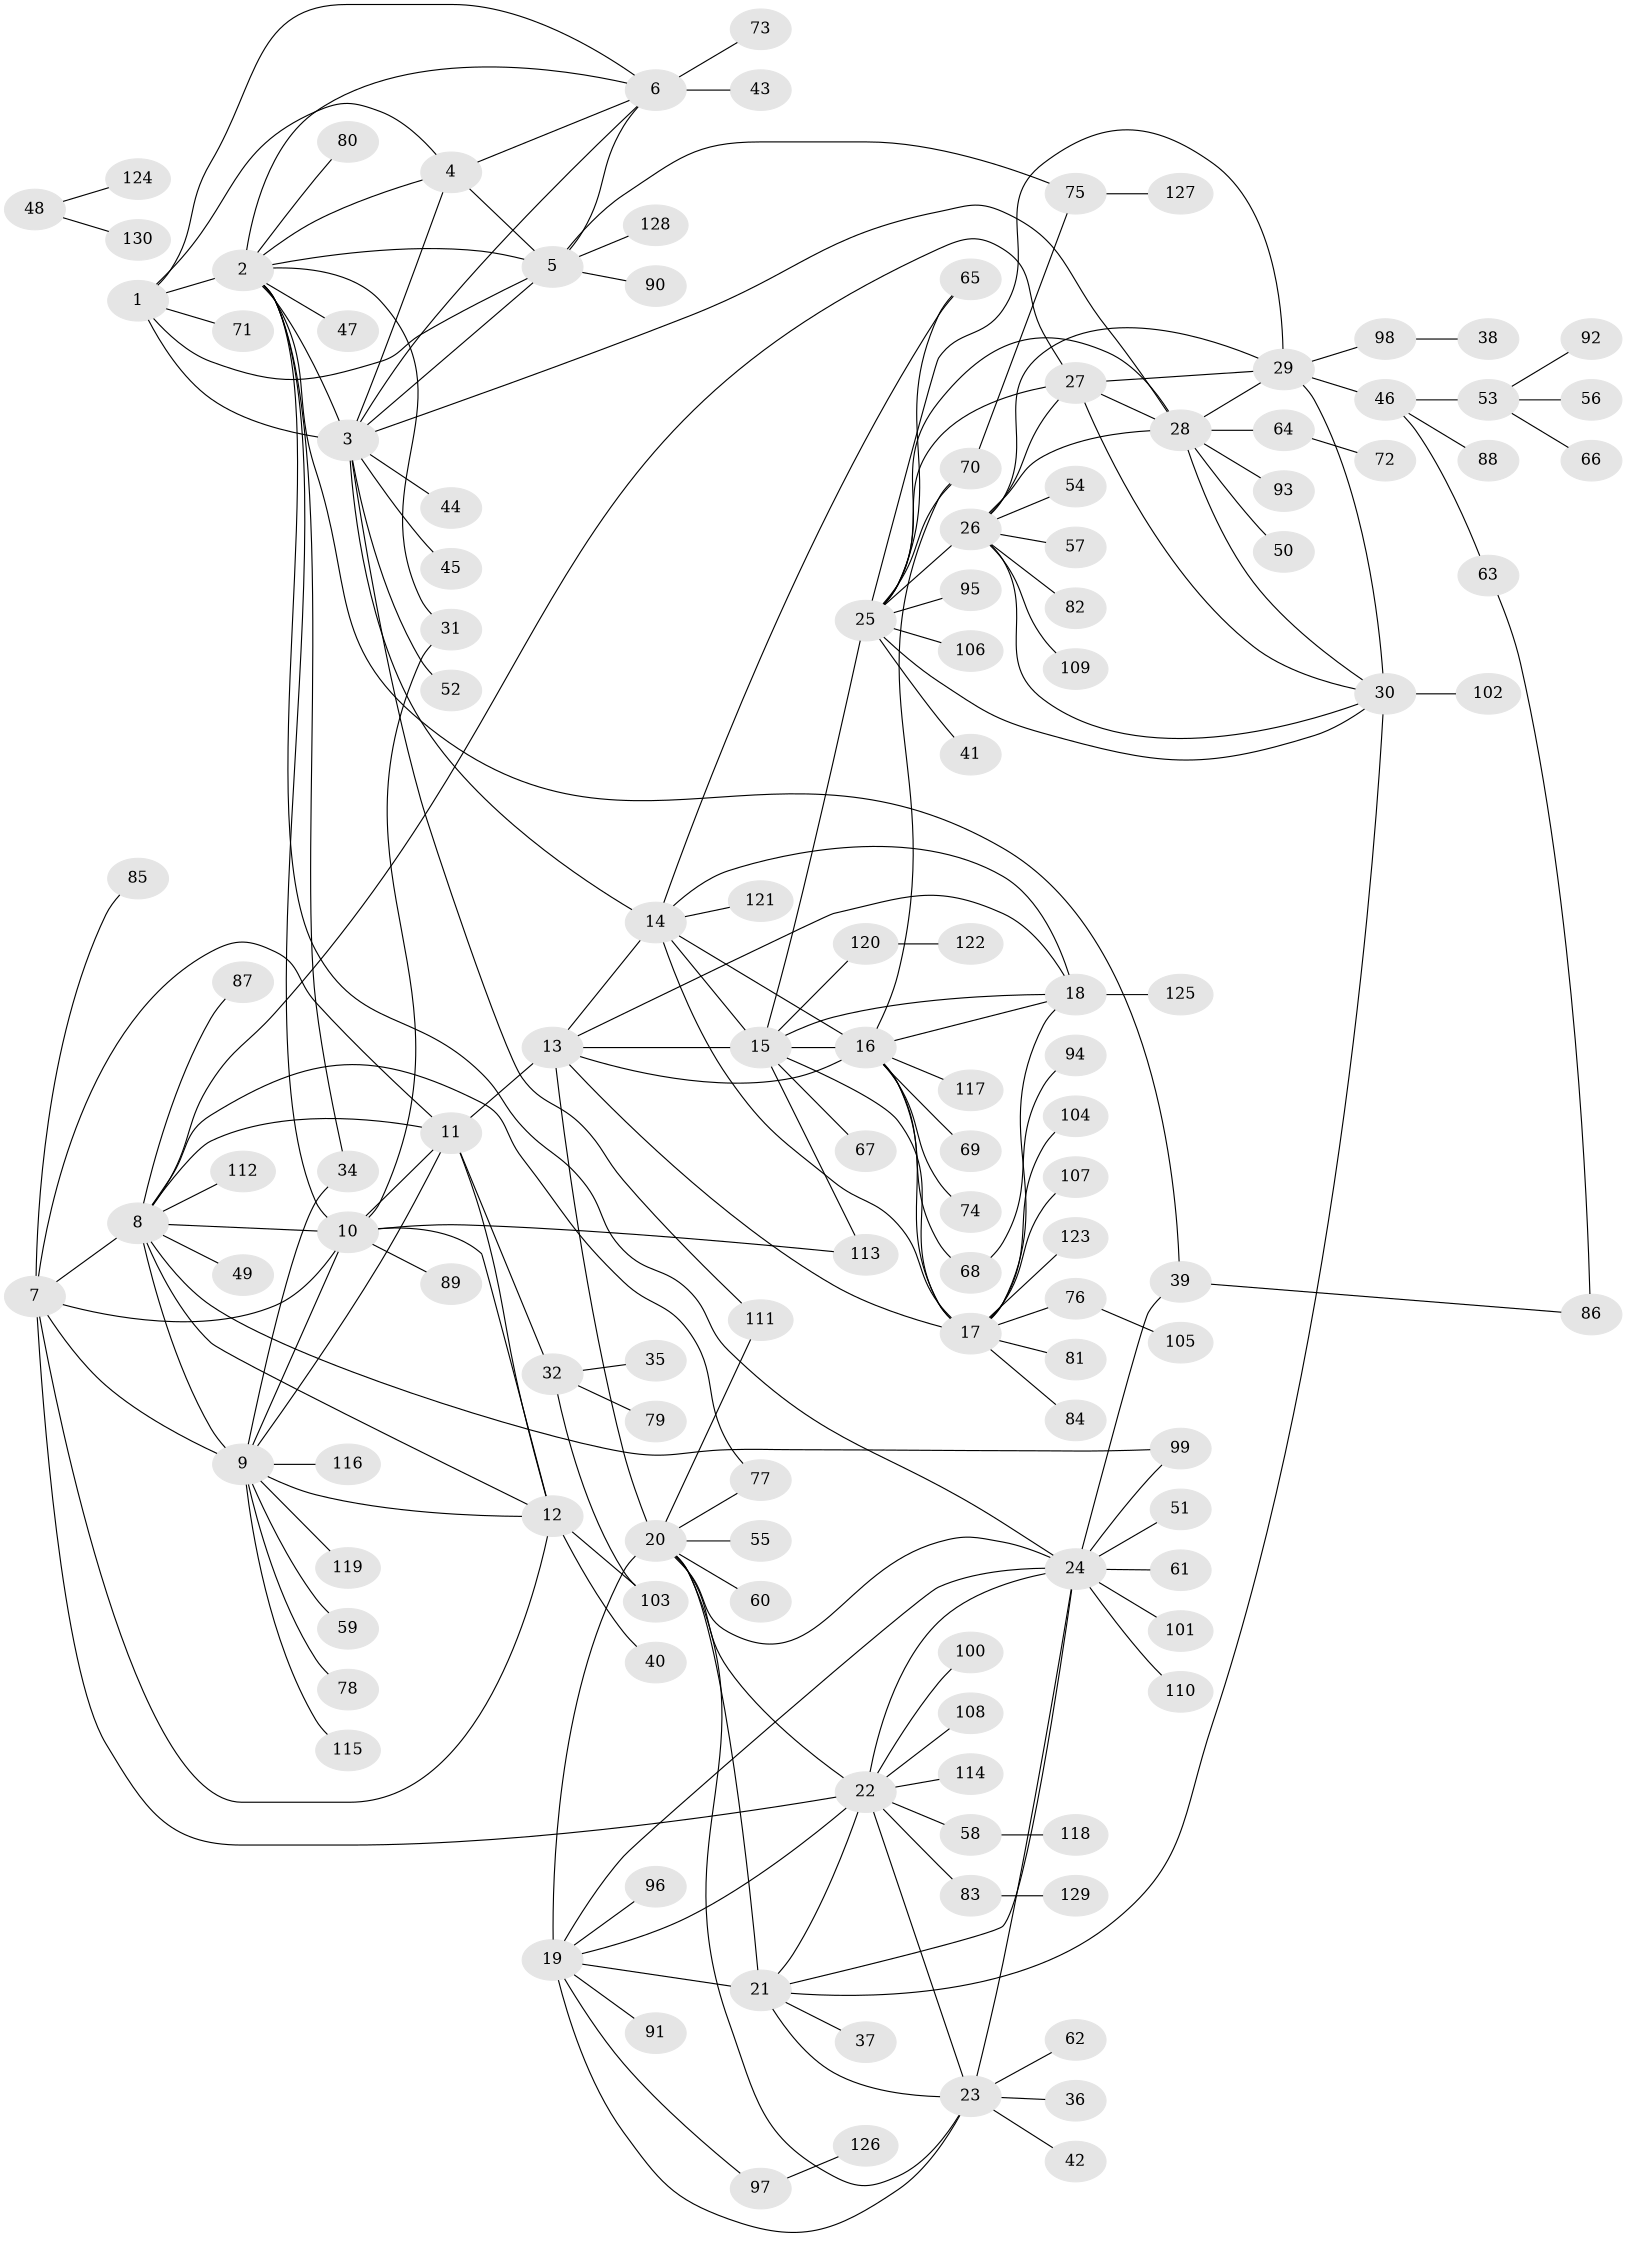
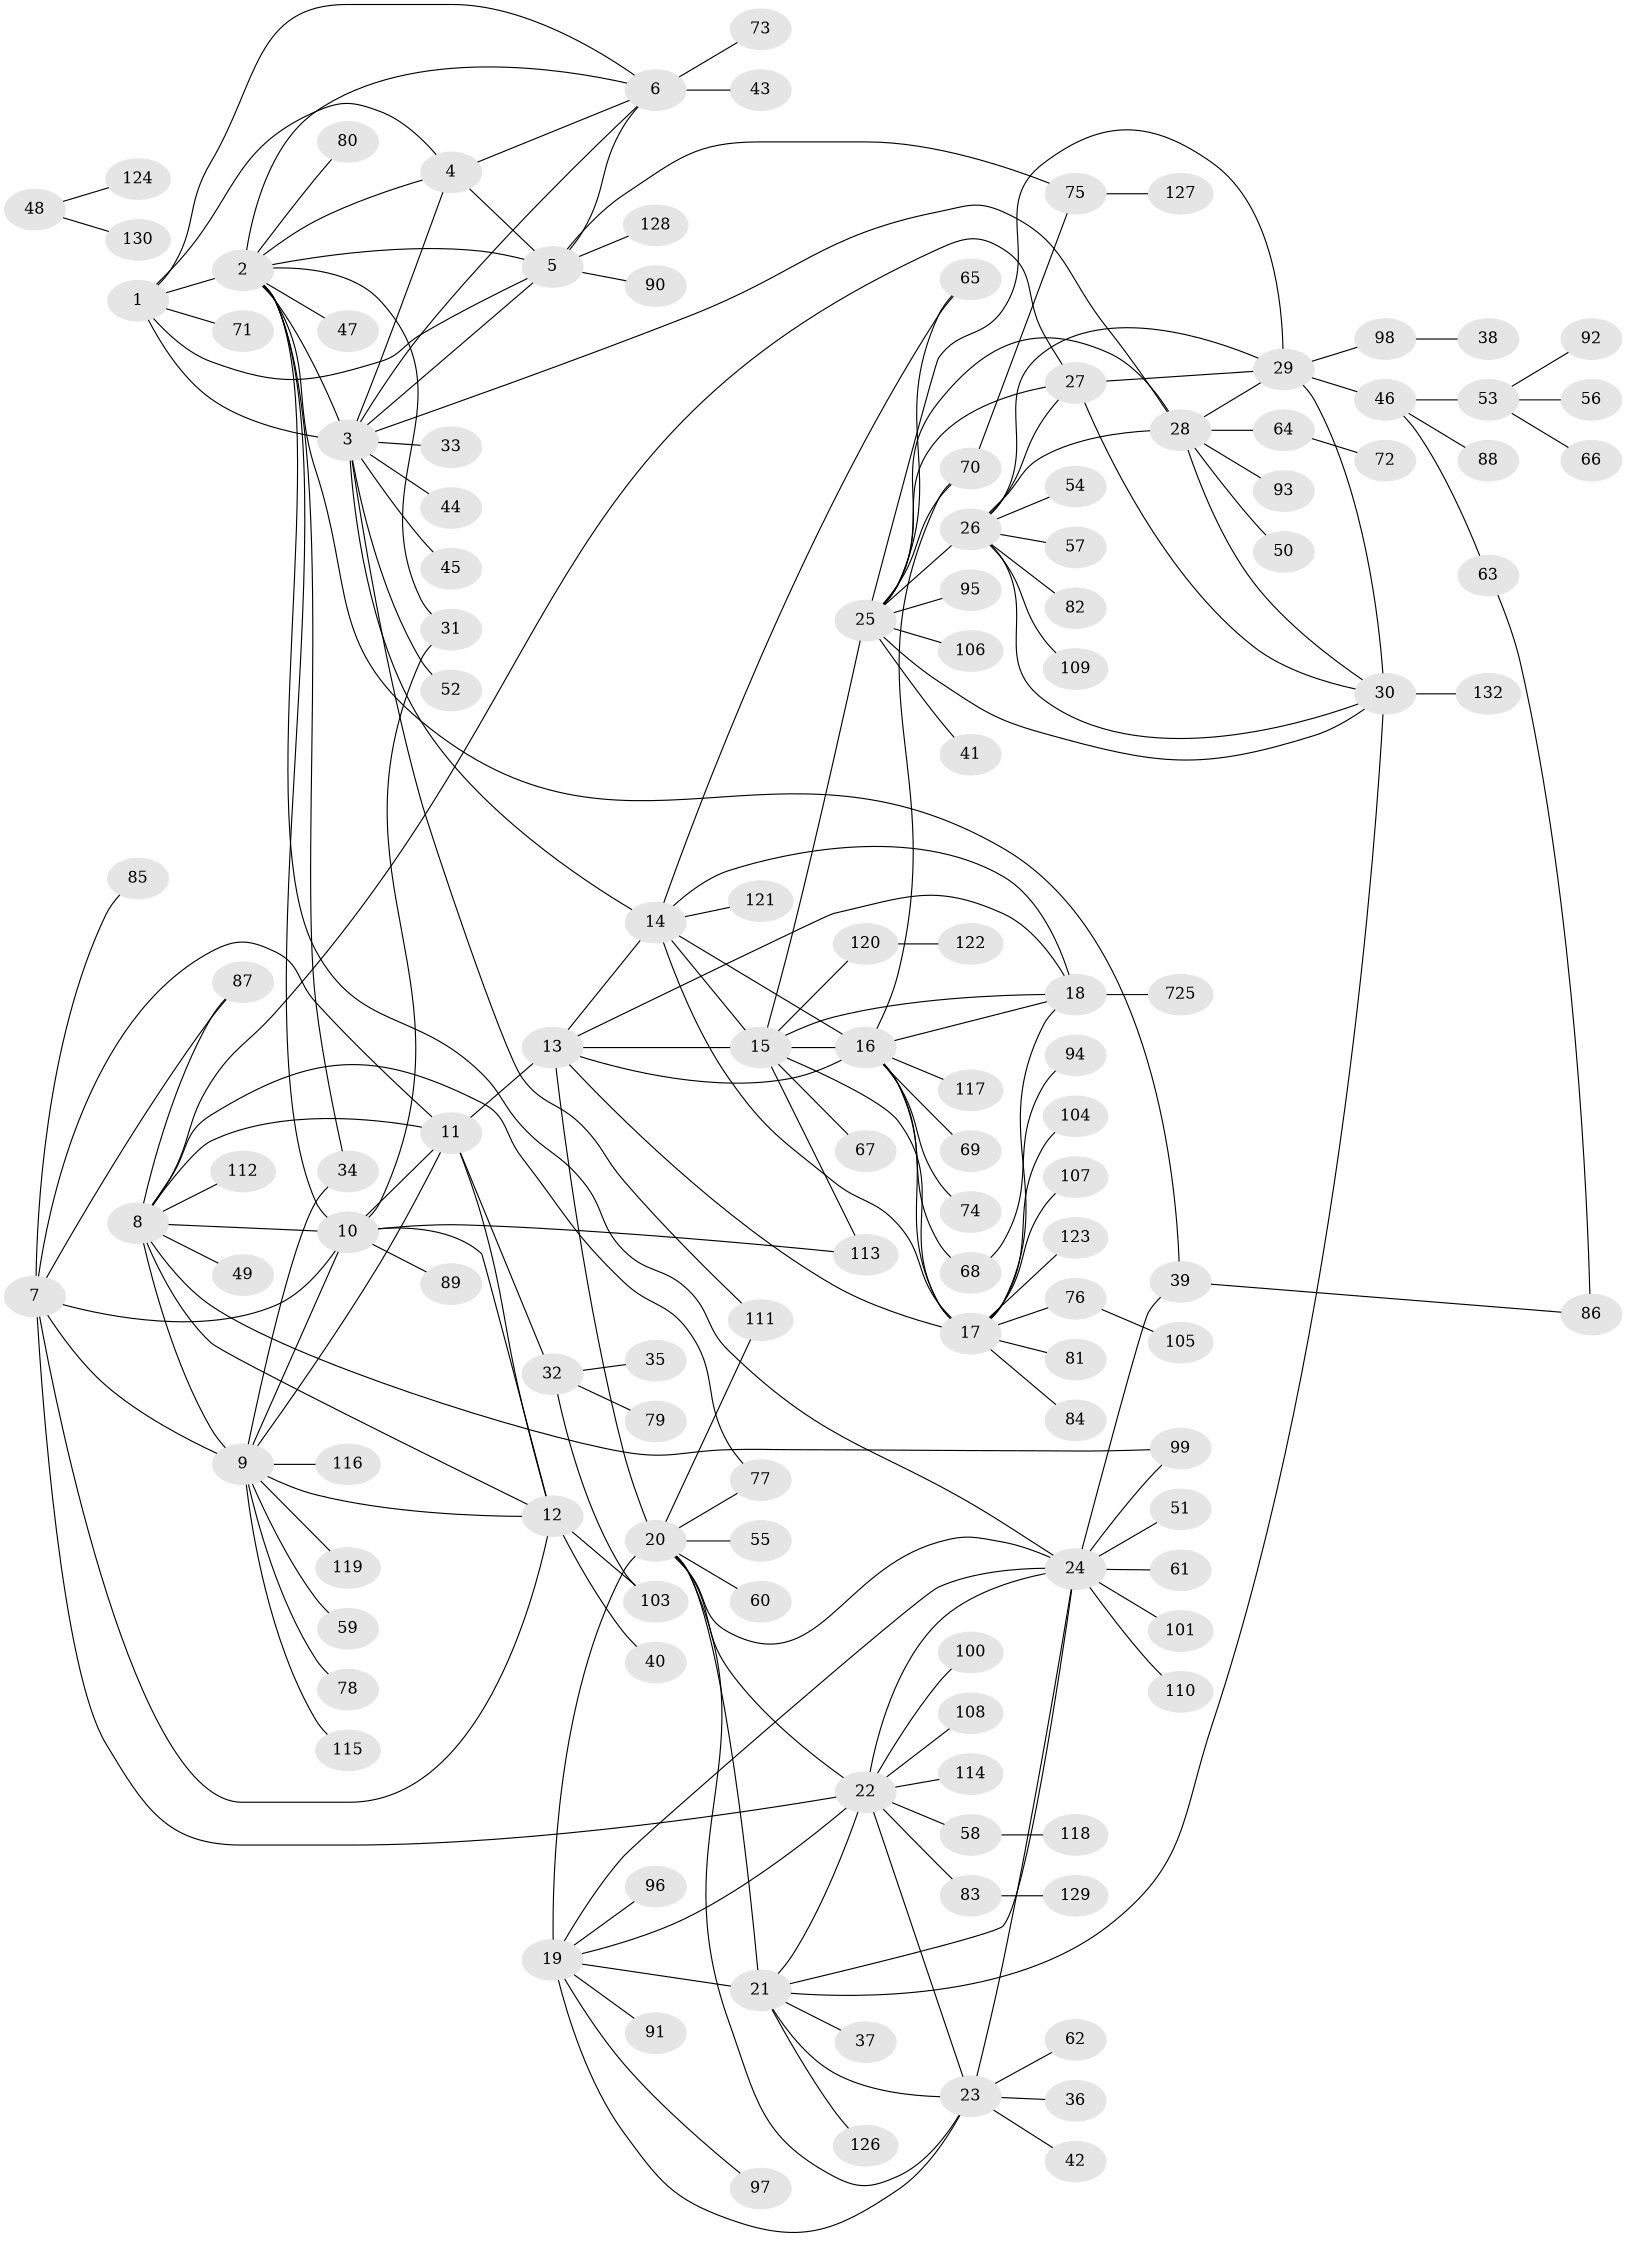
edge "27" -- "28": removed
node "33": added
node "102": label "102" -> "132"
node "125": label "125" -> "725"
edge "8" -- "7": now "87" -- "7"
edge "126" -- "97": now "126" -- "21"
